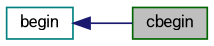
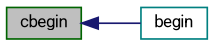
edge "cbegin" -> "begin": reversed
